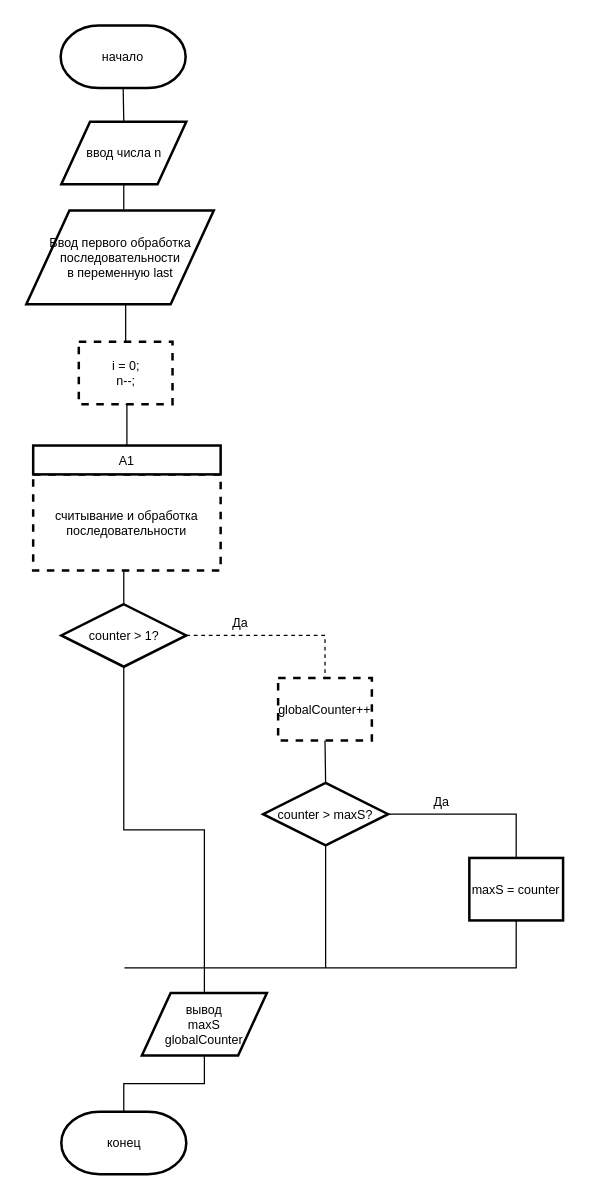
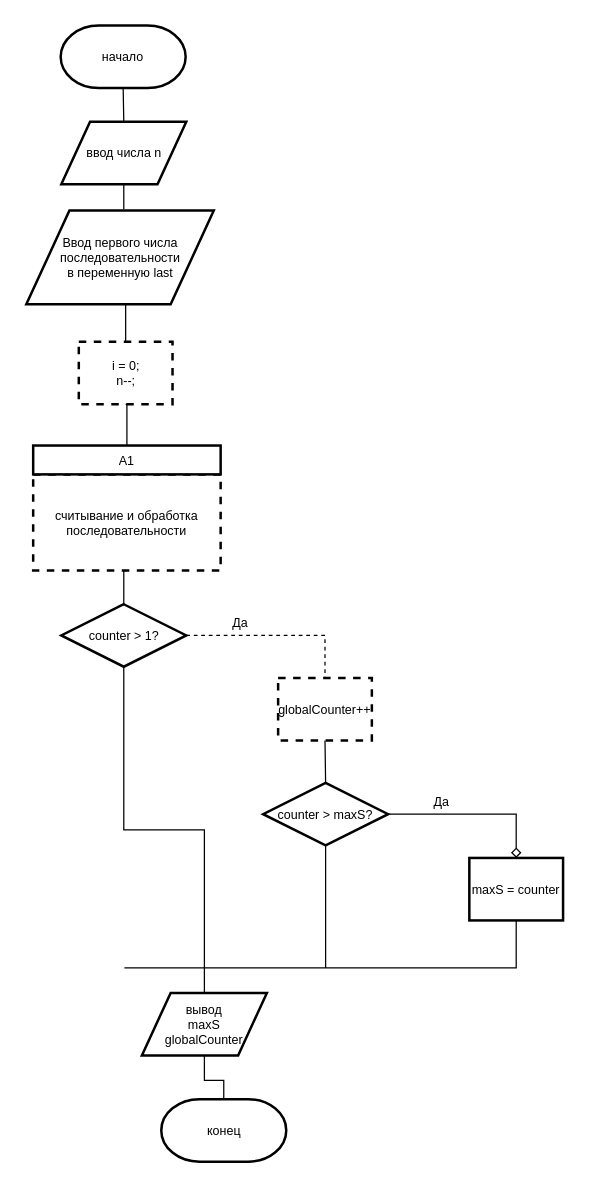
node "Ввод первого обработка последовательности в переменную last": label "Ввод первого обработка последовательности в переменную last" -> "Ввод первого числа последовательности в переменную last"
edge "counter > maxS?" -- "maxS = counter": arrowhead none -> diamond
node "конец": moved (124, 1143) -> (224, 1131)
